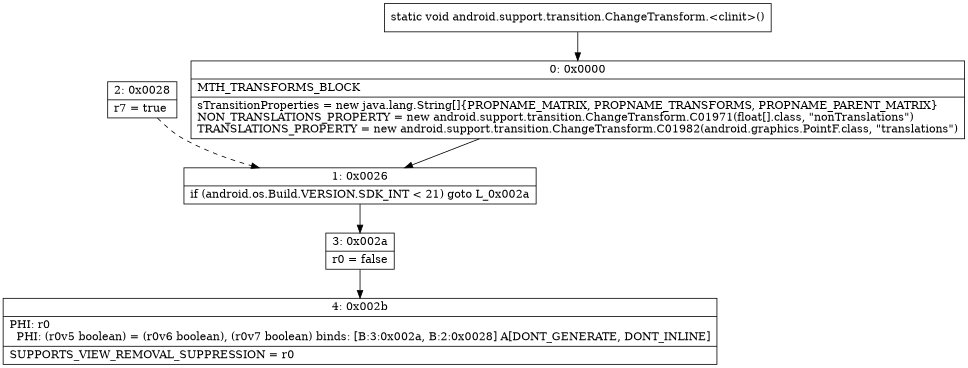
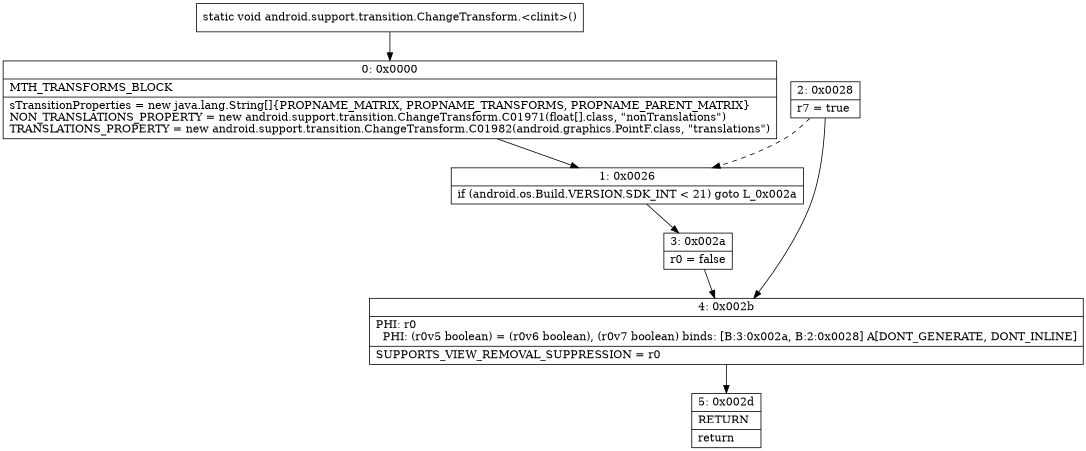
edge "2: 0x0028" -> "4: 0x002b": added
node "5: 0x002d": added
